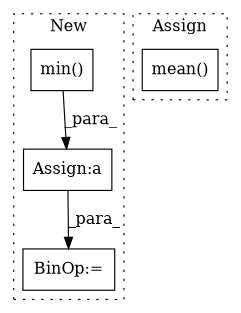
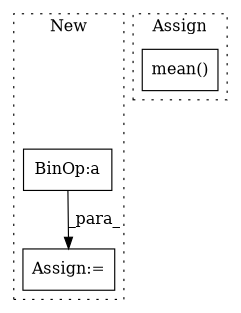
node "min()": removed
node "Assign:a": label "Assign:a" -> "BinOp:a"
node "BinOp:=": label "BinOp:=" -> "Assign:="
